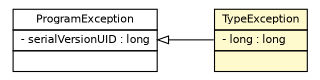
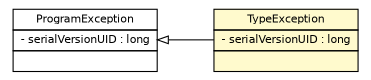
node "TypeException": text "- long : long" -> "- serialVersionUID : long"
